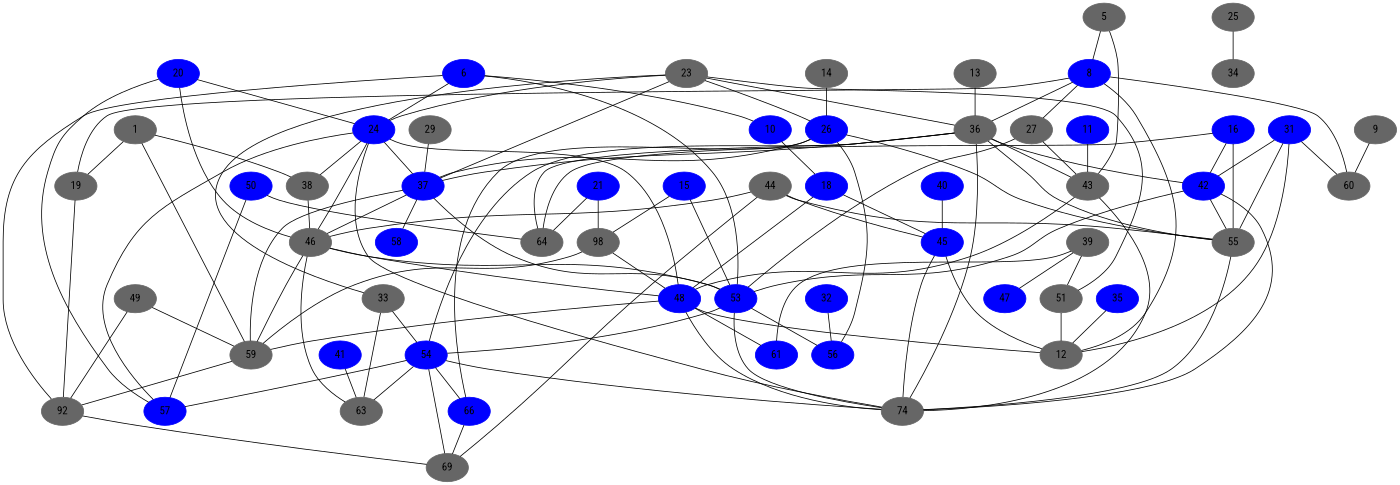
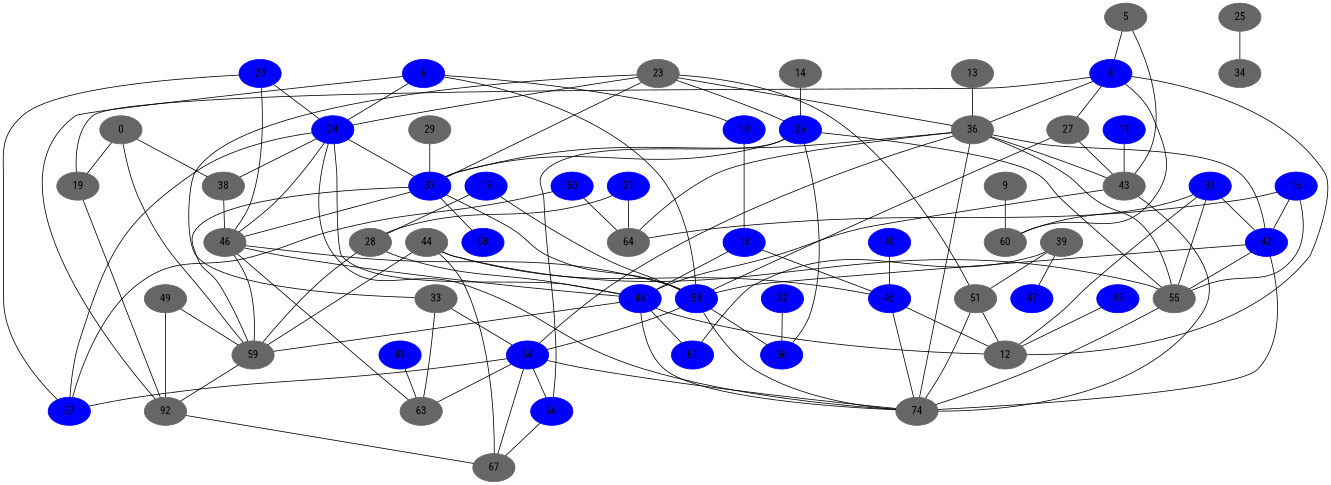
node "1": label "1" -> "0"
edge "44" -- "46": now "44" -- "59"
node "98": label "98" -> "28"
edge "51" -- "74": added
node "69": label "69" -> "67"
